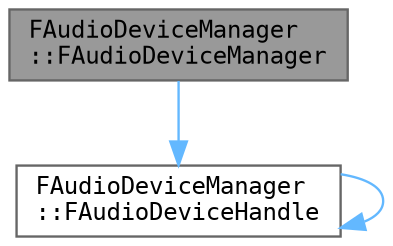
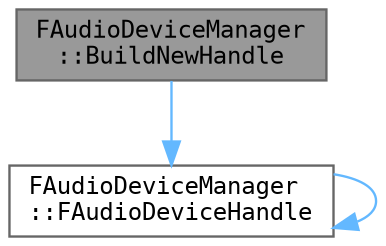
node "FAudioDeviceManager ::FAudioDeviceManager": label "FAudioDeviceManager ::FAudioDeviceManager" -> "FAudioDeviceManager ::BuildNewHandle"
